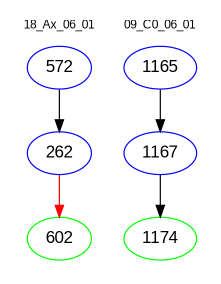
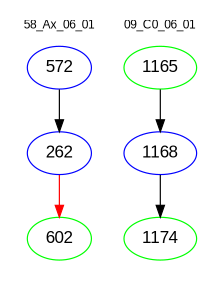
cluster "18_Ax_06_01": label "18_Ax_06_01" -> "58_Ax_06_01"
node "1165": color blue -> green
node "1167": label "1167" -> "1168"
